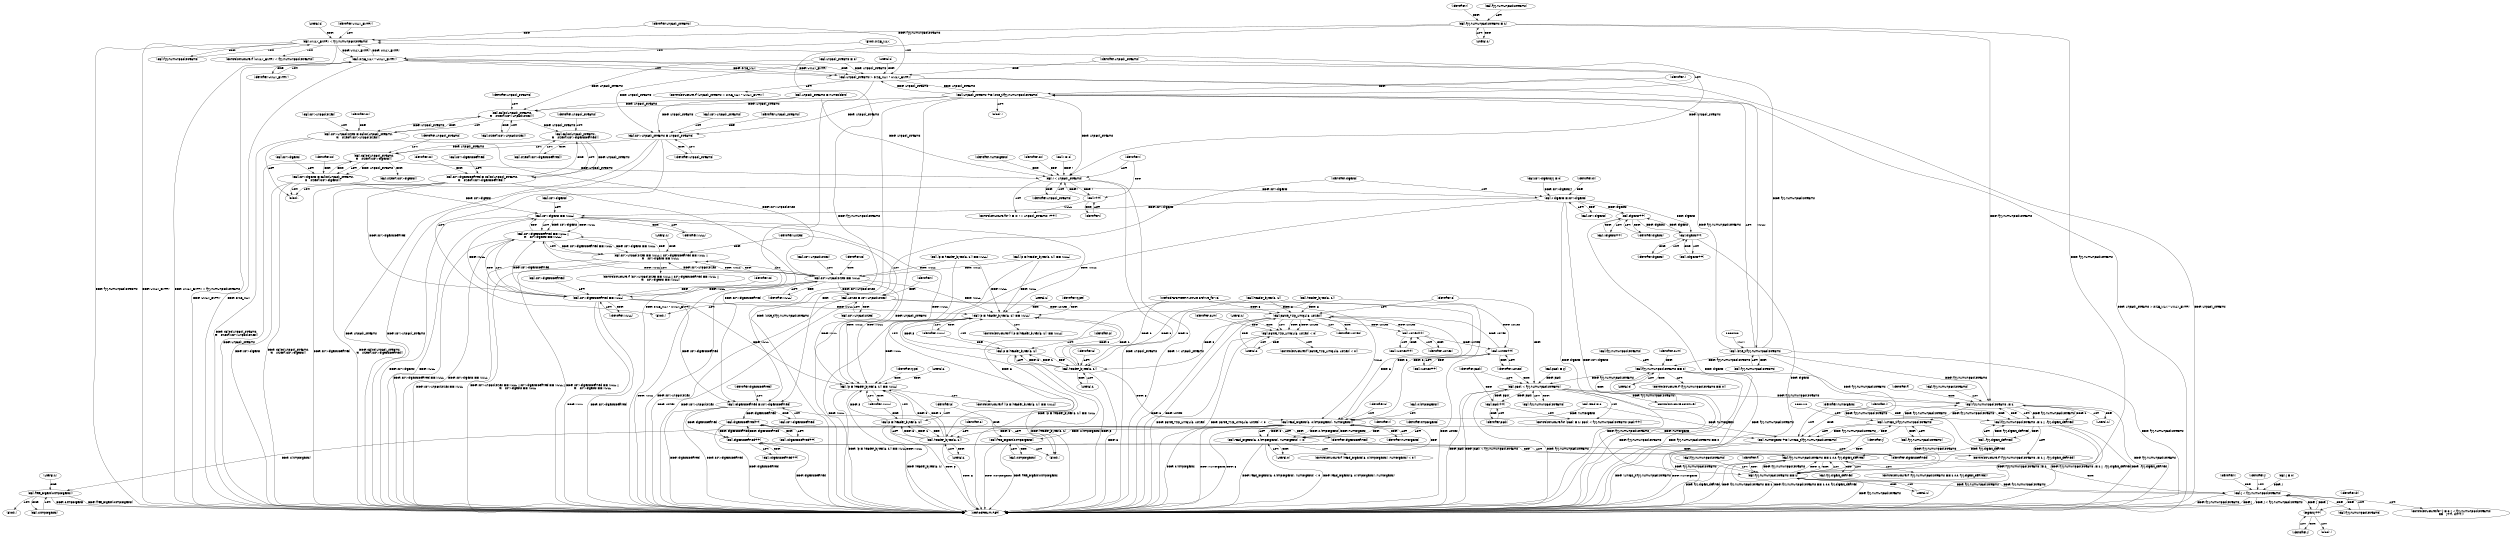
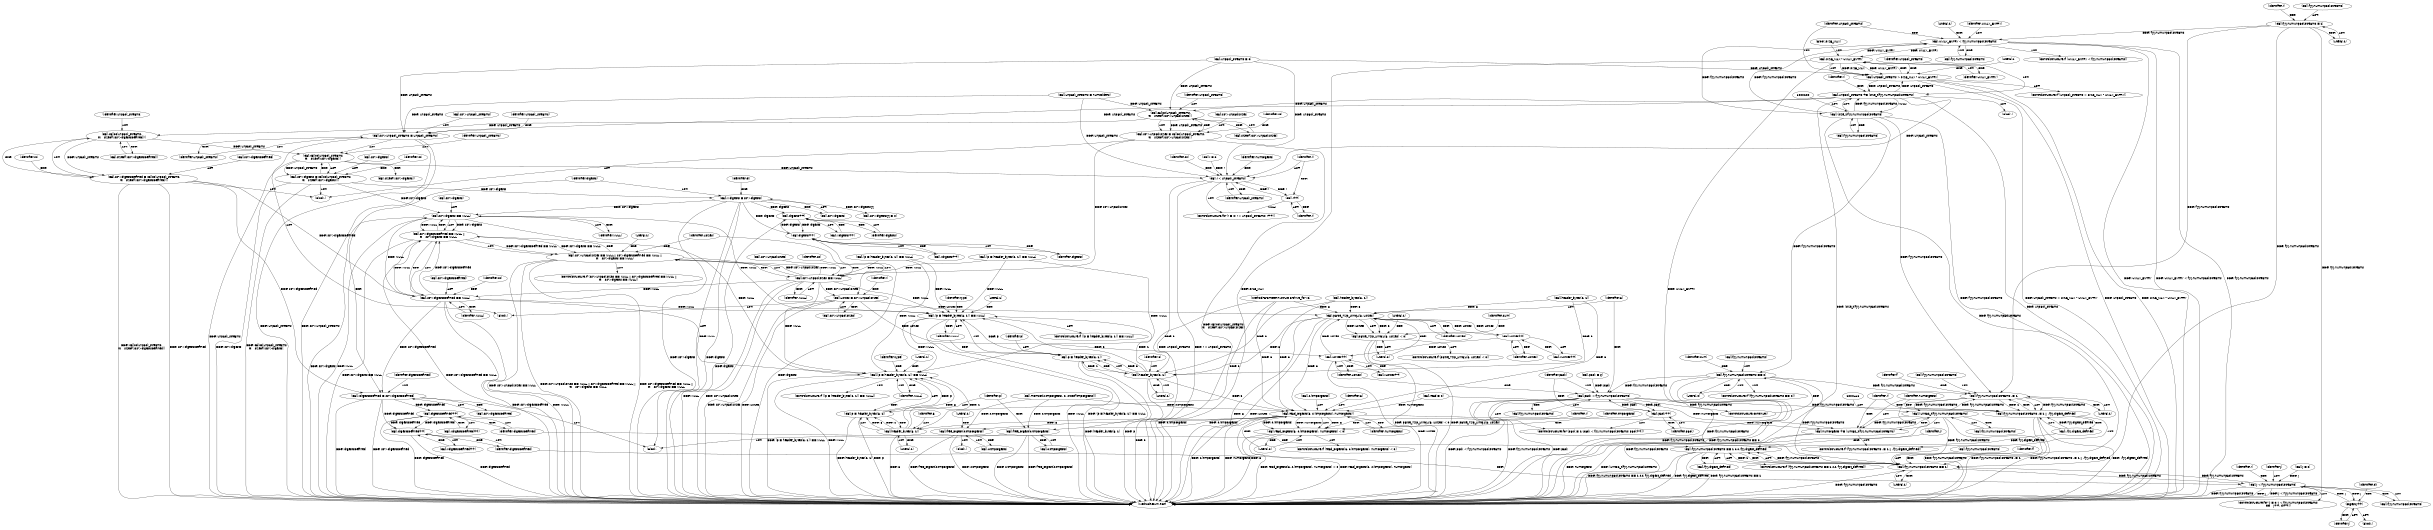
edge "(Call,UMAX_ENTRY < f[i].numUnpackStreams)" -> "(Call,(size_t)f[i].numUnpackStreams)": added, label "DDG: f[i].numUnpackStreams"
edge "(Call,f[i].numUnpackStreams = 1)" -> "(Call,*digestsDefined = ss->digestsDefined)": now "(Call,f[i].numUnpackStreams = 1)" -> "(MethodReturn,RET)"
edge "(Call,ss->digests[i] = 0)" -> "(Call,* digests = ss->digests)": reversed
edge "1000200" -> "(Call,(size_t)f[i].numUnpackStreams)": label "MAX: " -> "AST: "
edge "(MethodParameterIn,struct archive_for *a)" -> "(Call,read_Digests(a, &(tmpDigests), numDigests))": label "NULL: " -> "DDG: a"
node "(Call,memset(&tmpDigests, 0, sizeof(tmpDigests)))": added
edge "(Call,pack < f[i].numUnpackStreams)" -> "(Call,f[i].numUnpackStreams != 1)": now "(Call,pack < f[i].numUnpackStreams)" -> "(Call,f[i].numUnpackStreams != 1 || !f[i].digest_defined)"
edge "(Identifier,tmpDigests)" -> "(Call,read_Digests(a, &(tmpDigests), numDigests) < 0)": label "AST: " -> "CFG: "
